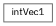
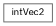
node "intVec1": label "intVec1" -> "intVec2"
